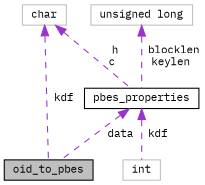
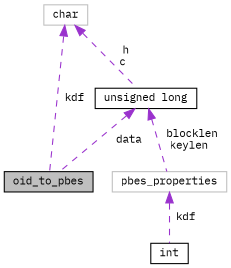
node "unsigned long": color grey75 -> black
edge "pbes_properties" -> "char": now "unsigned long" -> "char"
node "pbes_properties": color black -> grey75
edge "oid_to_pbes" -> "pbes_properties": now "oid_to_pbes" -> "unsigned long"
node "int": color grey75 -> black
